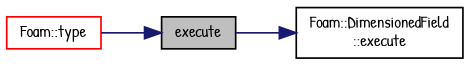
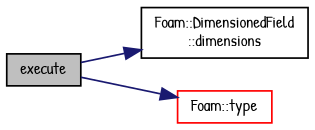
edge "Foam::type" -> "execute": reversed
node "Foam::DimensionedField ::execute": label "Foam::DimensionedField ::execute" -> "Foam::DimensionedField ::dimensions"
